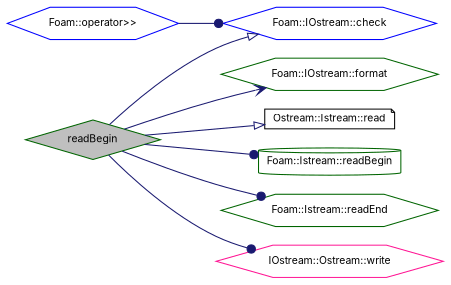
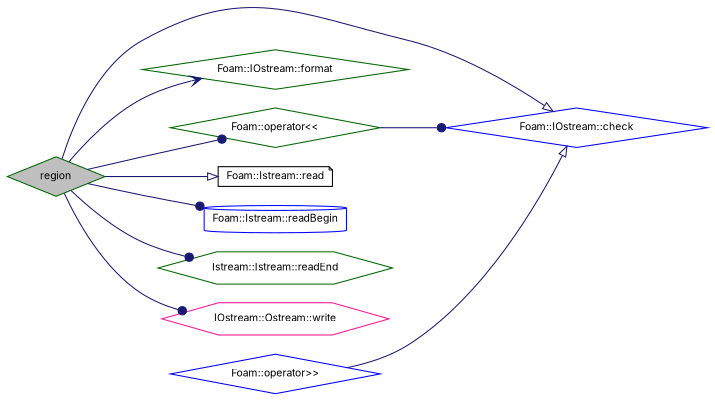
node "Foam::operator>>": shape hexagon -> diamond
edge "Foam::operator>>" -> "Foam::IOstream::check": arrowhead dot -> onormal
node "Foam::IOstream::check": shape hexagon -> diamond
node "Foam::IOstream::format": shape hexagon -> diamond
node "Ostream::Istream::read": label "Ostream::Istream::read" -> "Foam::Istream::read"
node "Foam::operator<<": added
node "readBegin": label "readBegin" -> "region"
node "Foam::Istream::readBegin": color darkgreen -> blue
node "Foam::Istream::readEnd": label "Foam::Istream::readEnd" -> "Istream::Istream::readEnd"
